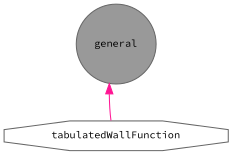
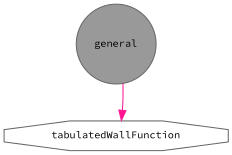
edge "tabulatedWallFunction" -> "general": reversed
